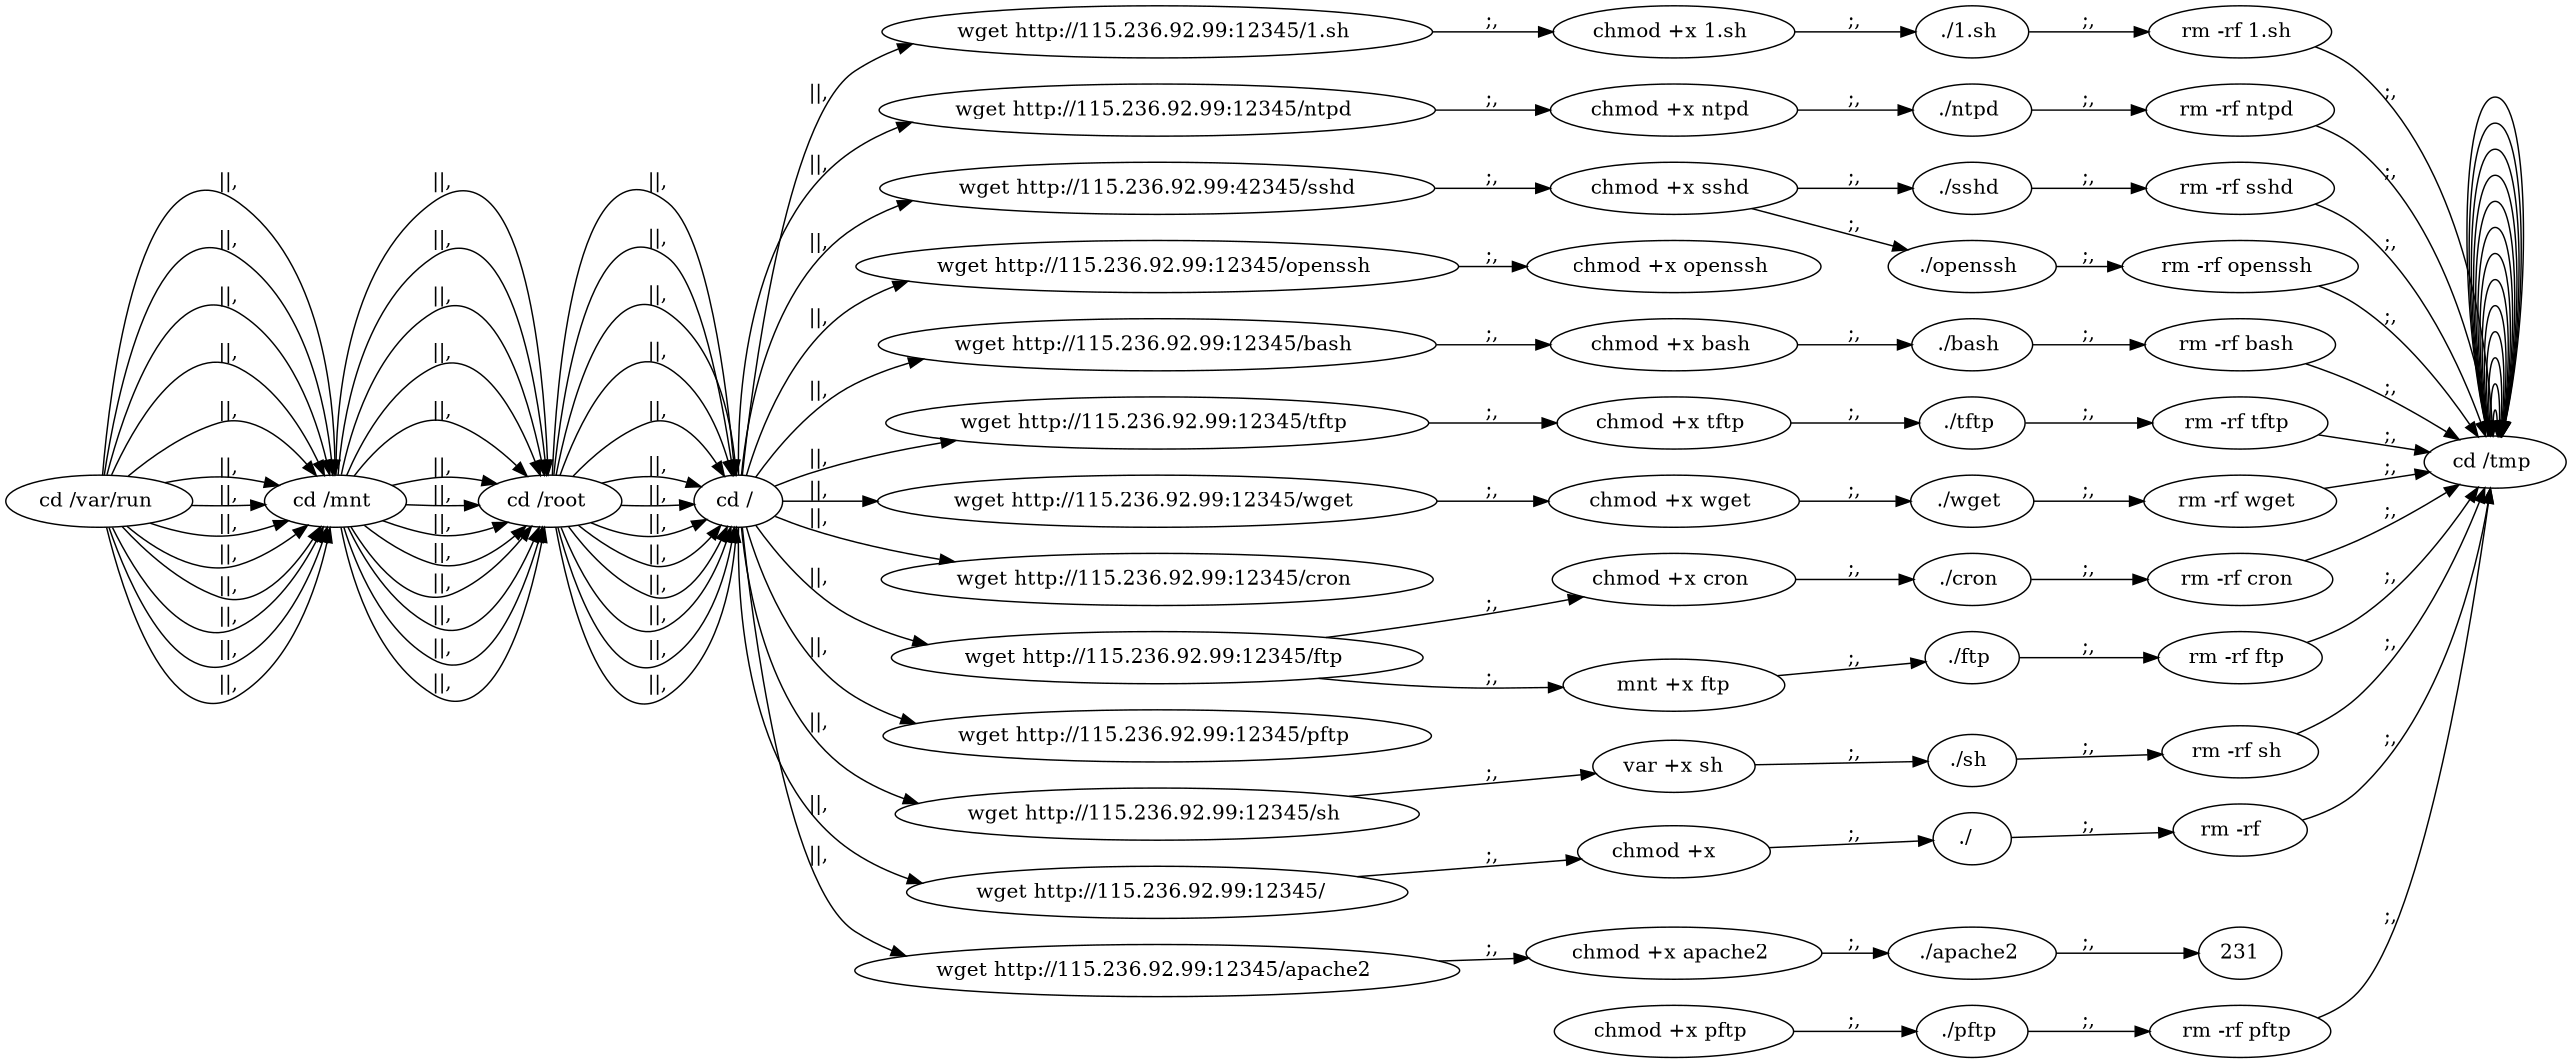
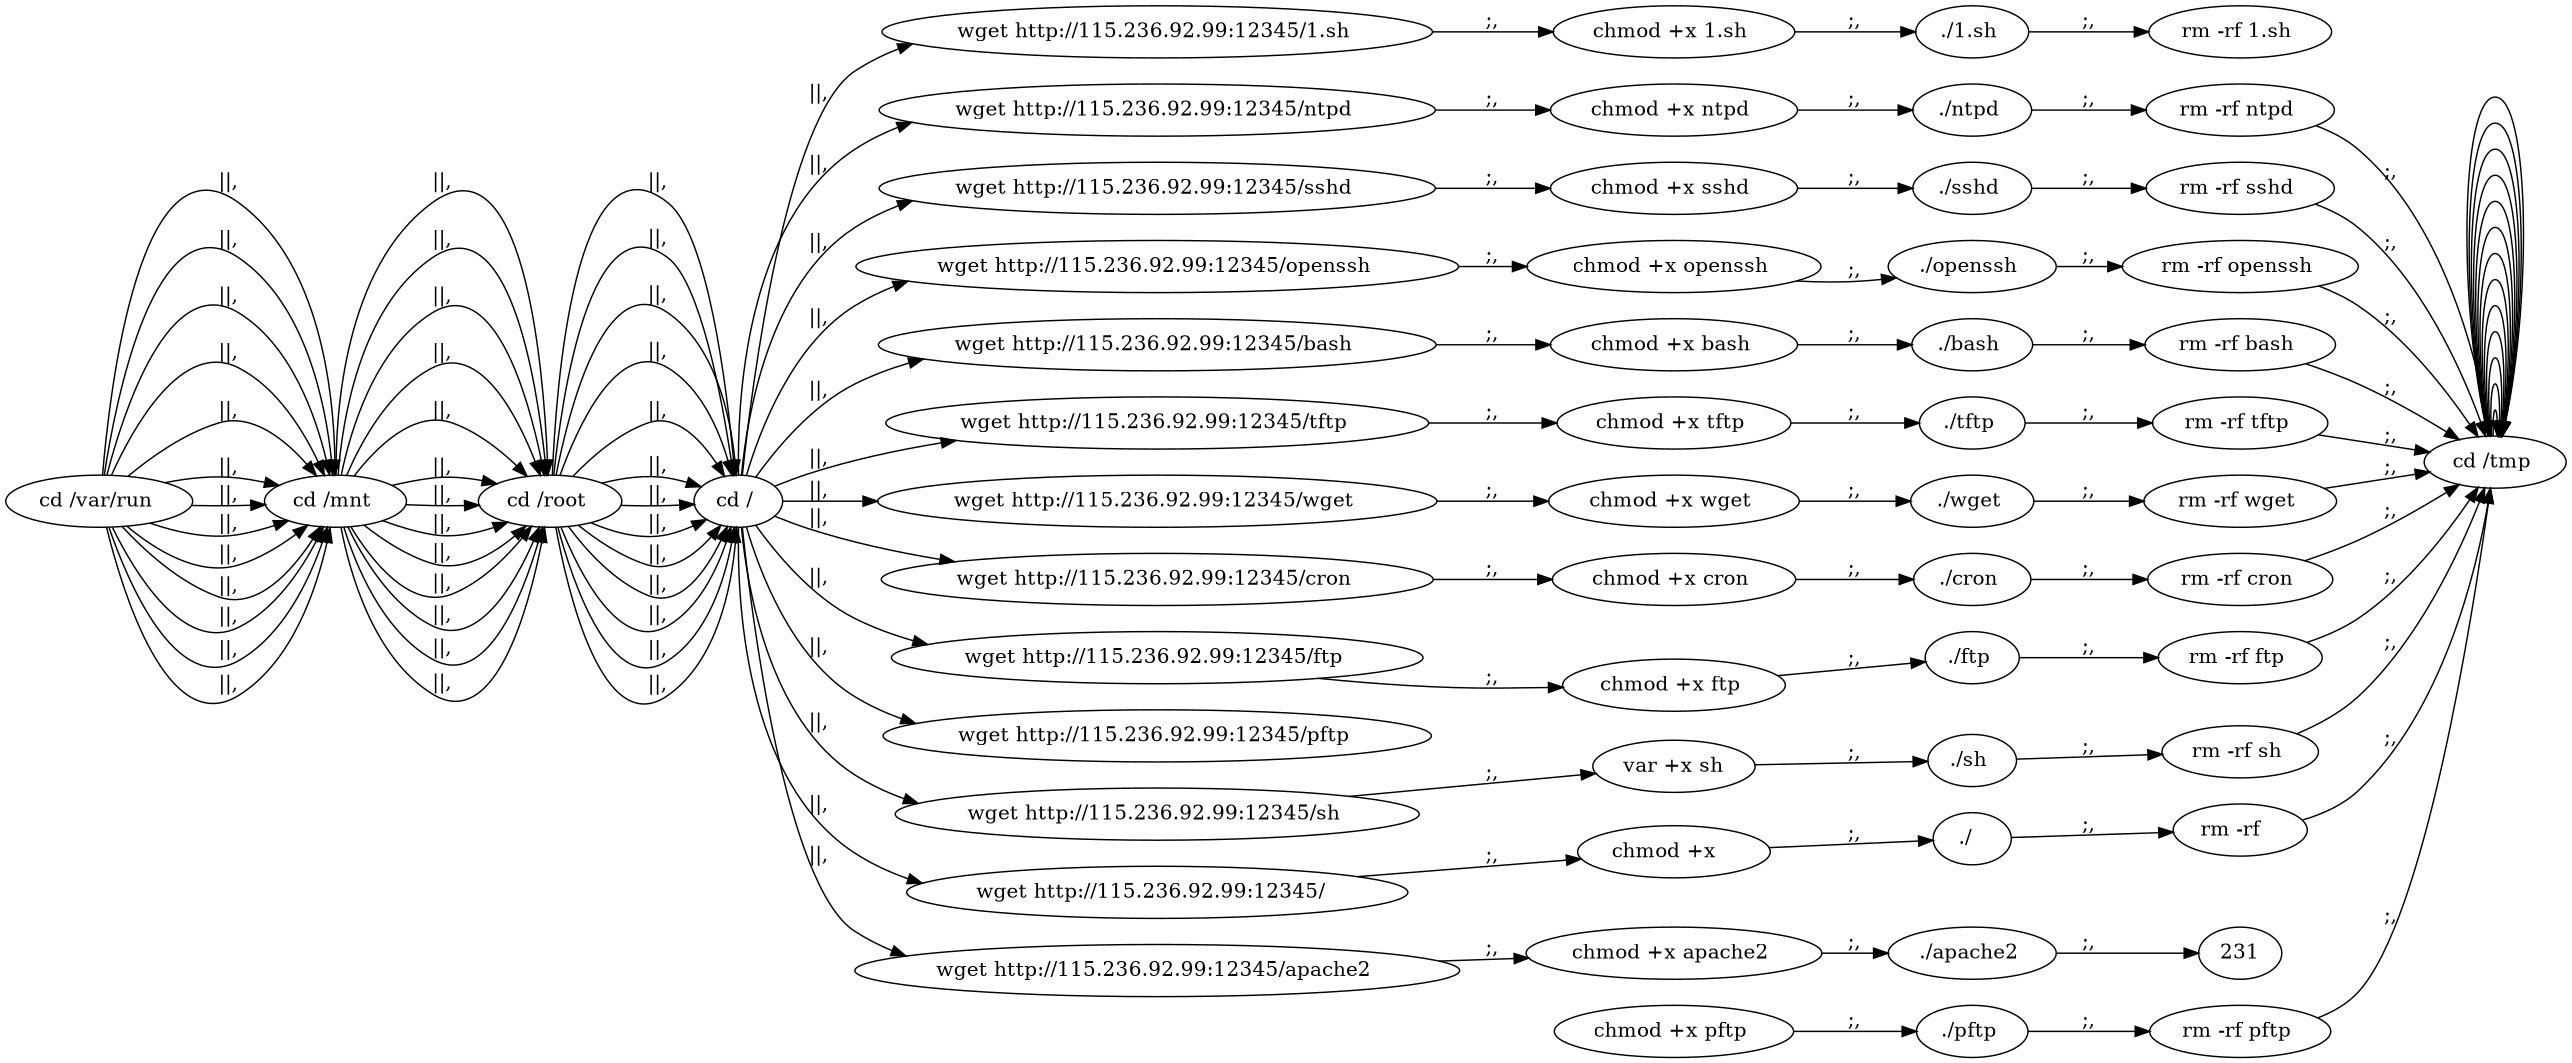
node "wget http://115.236.92.99:42345/sshd": label "wget http://115.236.92.99:42345/sshd" -> "wget http://115.236.92.99:12345/sshd"
edge "rm -rf 1.sh" -> "cd /tmp": removed, label ";,"
edge "chmod +x sshd" -> "./openssh": now "chmod +x openssh" -> "./openssh"
edge "wget http://115.236.92.99:12345/ftp" -> "chmod +x cron": now "wget http://115.236.92.99:12345/cron" -> "chmod +x cron"
node "mnt +x ftp": label "mnt +x ftp" -> "chmod +x ftp"
